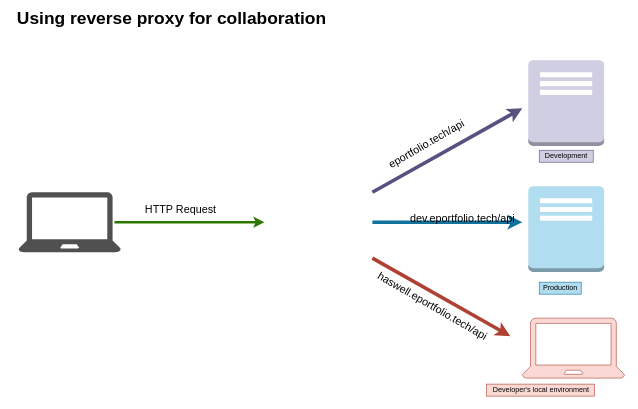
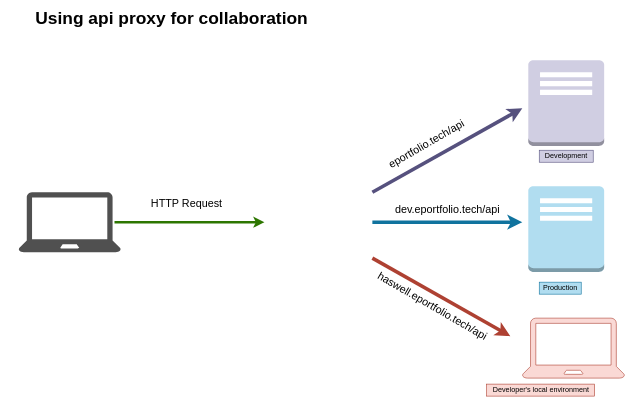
node "Using reverse proxy for collaboration": label "Using reverse proxy for collaboration" -> "Using api proxy for collaboration"
node "HTTP Request": moved (180, 210) -> (186, 204)
node "dev.eportfolio.tech/api": moved (462, 219) -> (447, 210)
